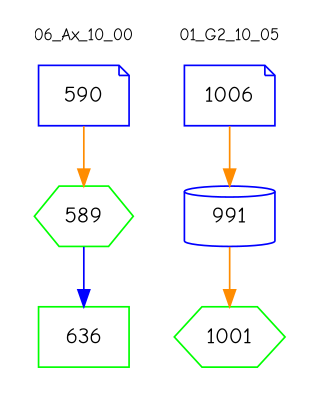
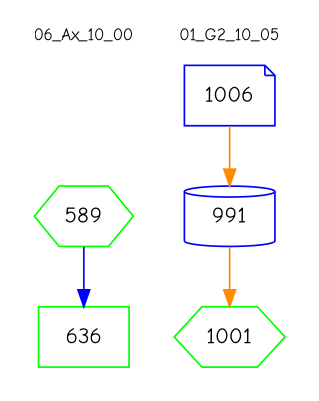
node "590": removed
